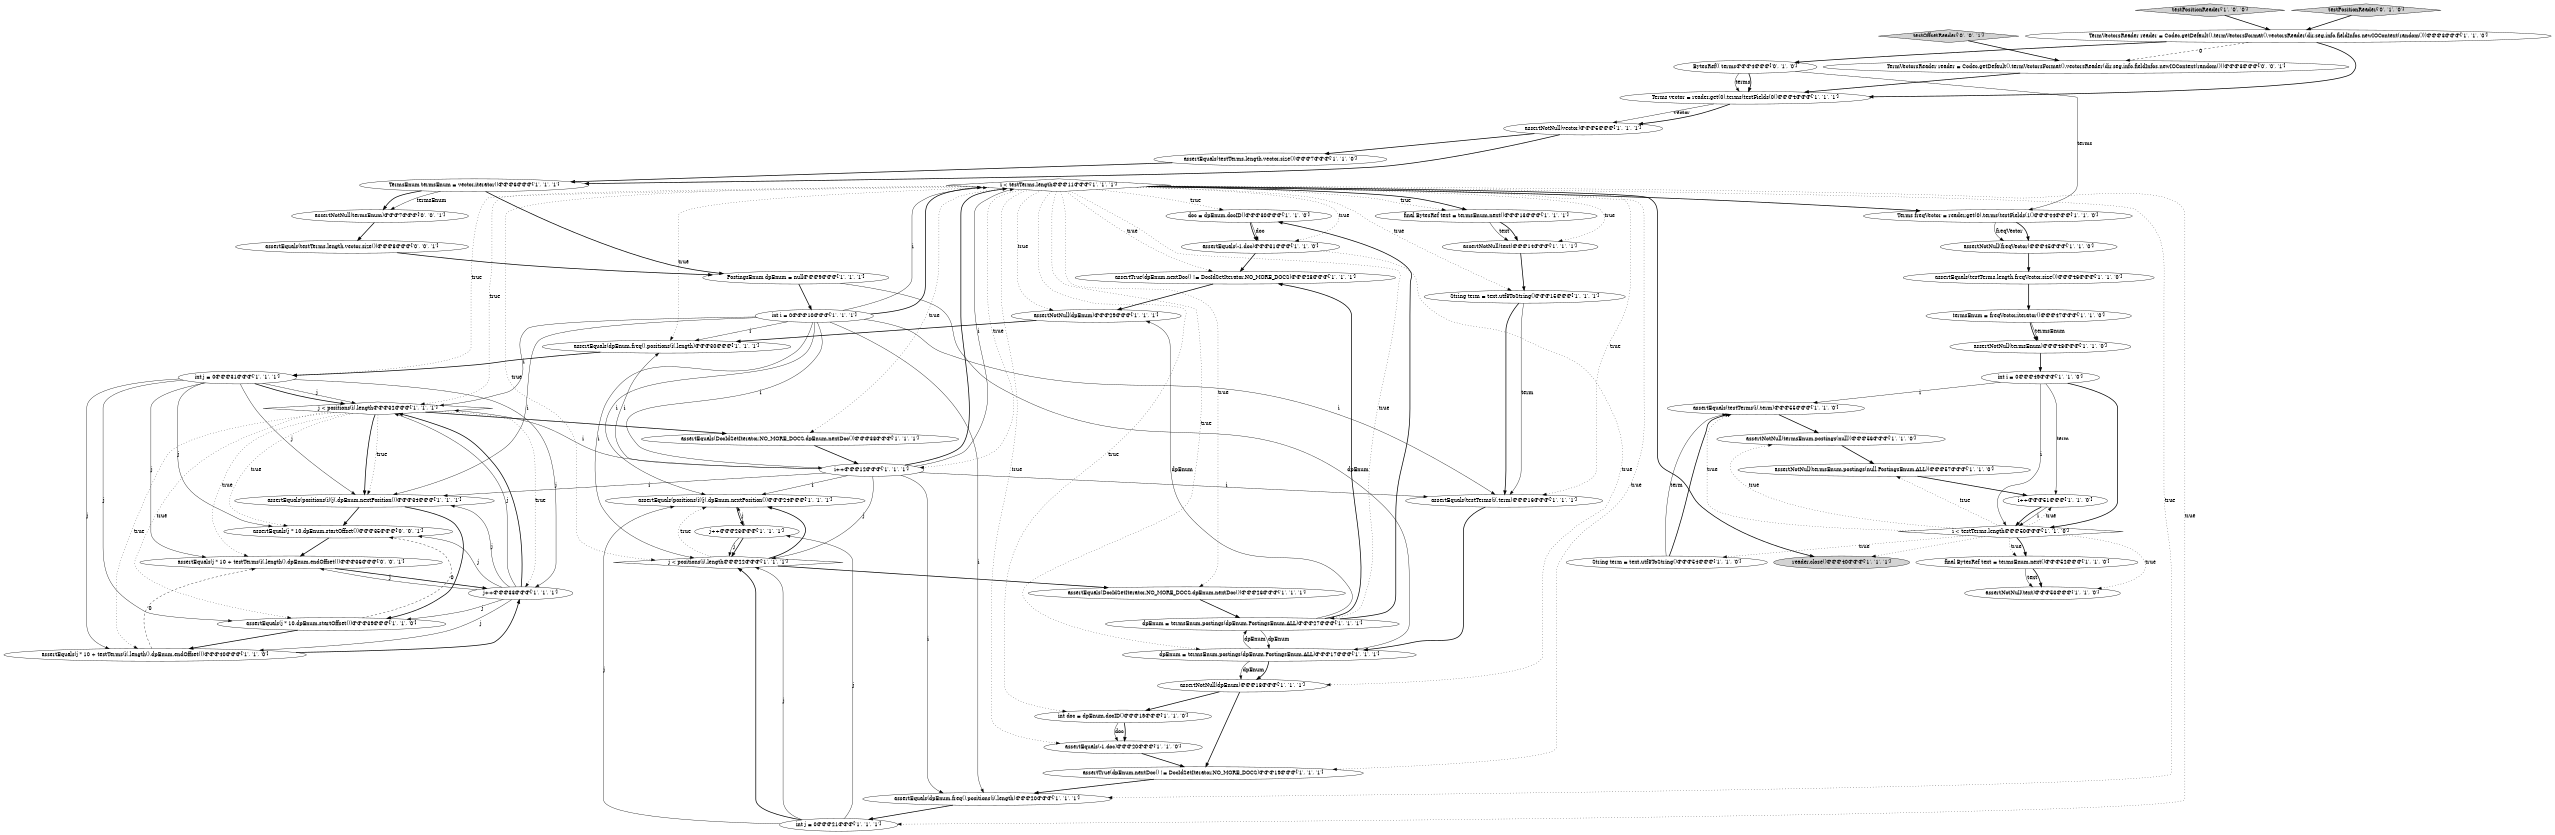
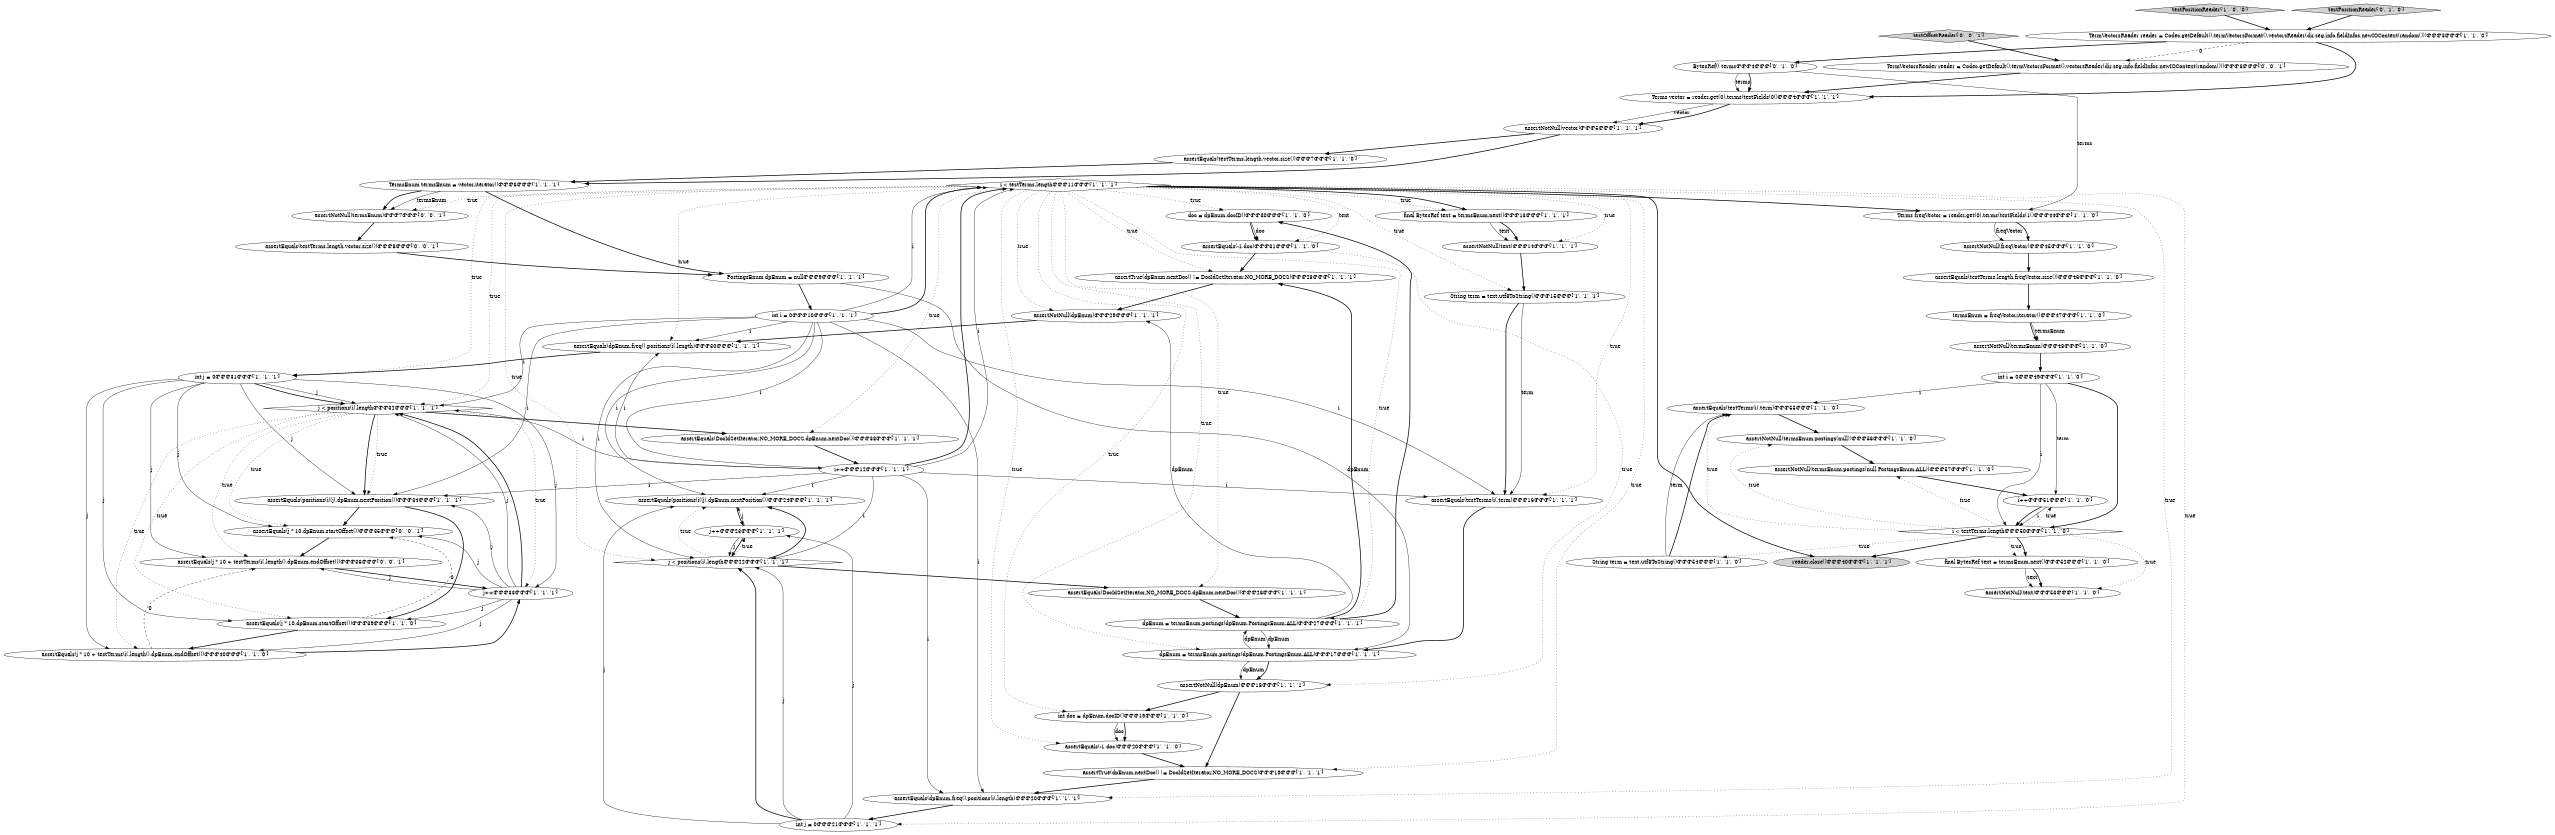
edge "i < testTerms.length@@@11@@@['1', '1', '1']" -> "assertEquals(-1,doc)@@@31@@@['1', '1', '0']": label "true" -> "text"
edge "i < testTerms.length@@@11@@@['1', '1', '1']" -> "i++@@@12@@@['1', '1', '1']": now "i < testTerms.length@@@11@@@['1', '1', '1']" -> "assertNotNull(termsEnum)@@@7@@@['0', '0', '1']"
edge "i++@@@12@@@['1', '1', '1']" -> "j < positions(i(.length@@@22@@@['1', '1', '1']": label "j" -> "i"
edge "i < testTerms.length@@@50@@@['1', '1', '0']" -> "reader.close()@@@40@@@['1', '1', '1']": style dotted -> bold
edge "j < positions(i(.length@@@22@@@['1', '1', '1']" -> "j++@@@23@@@['1', '1', '1']": added, label "true"
